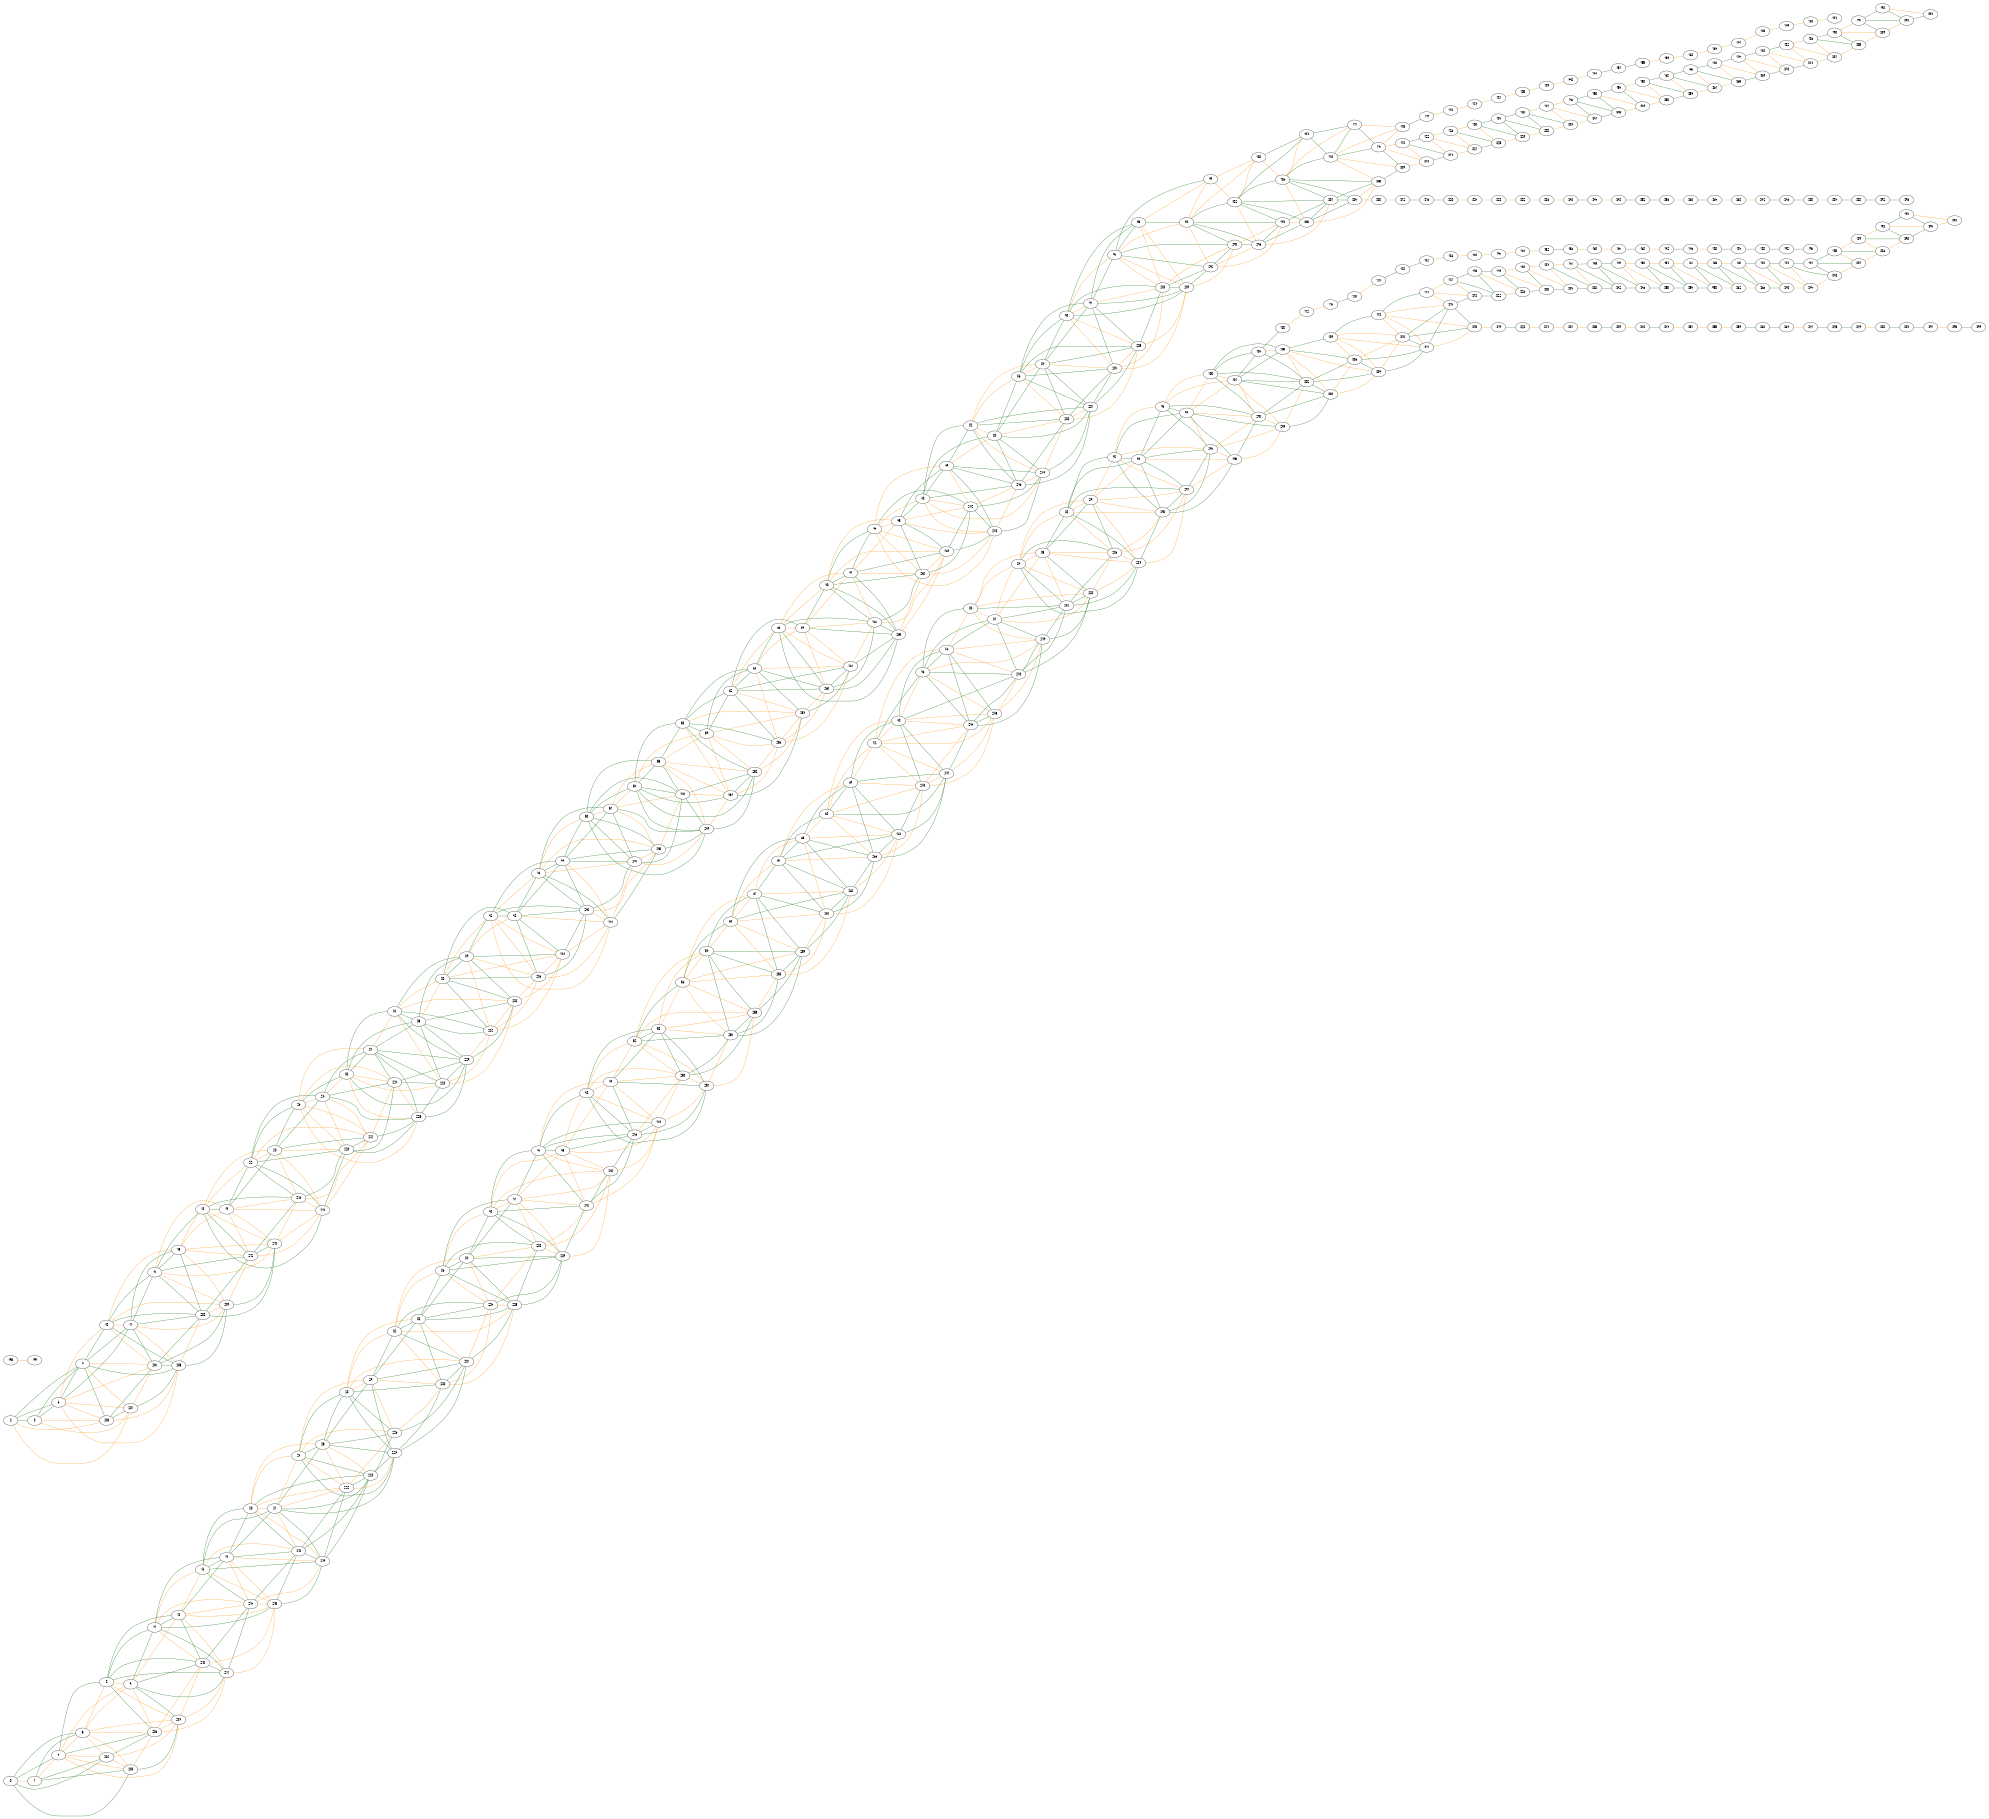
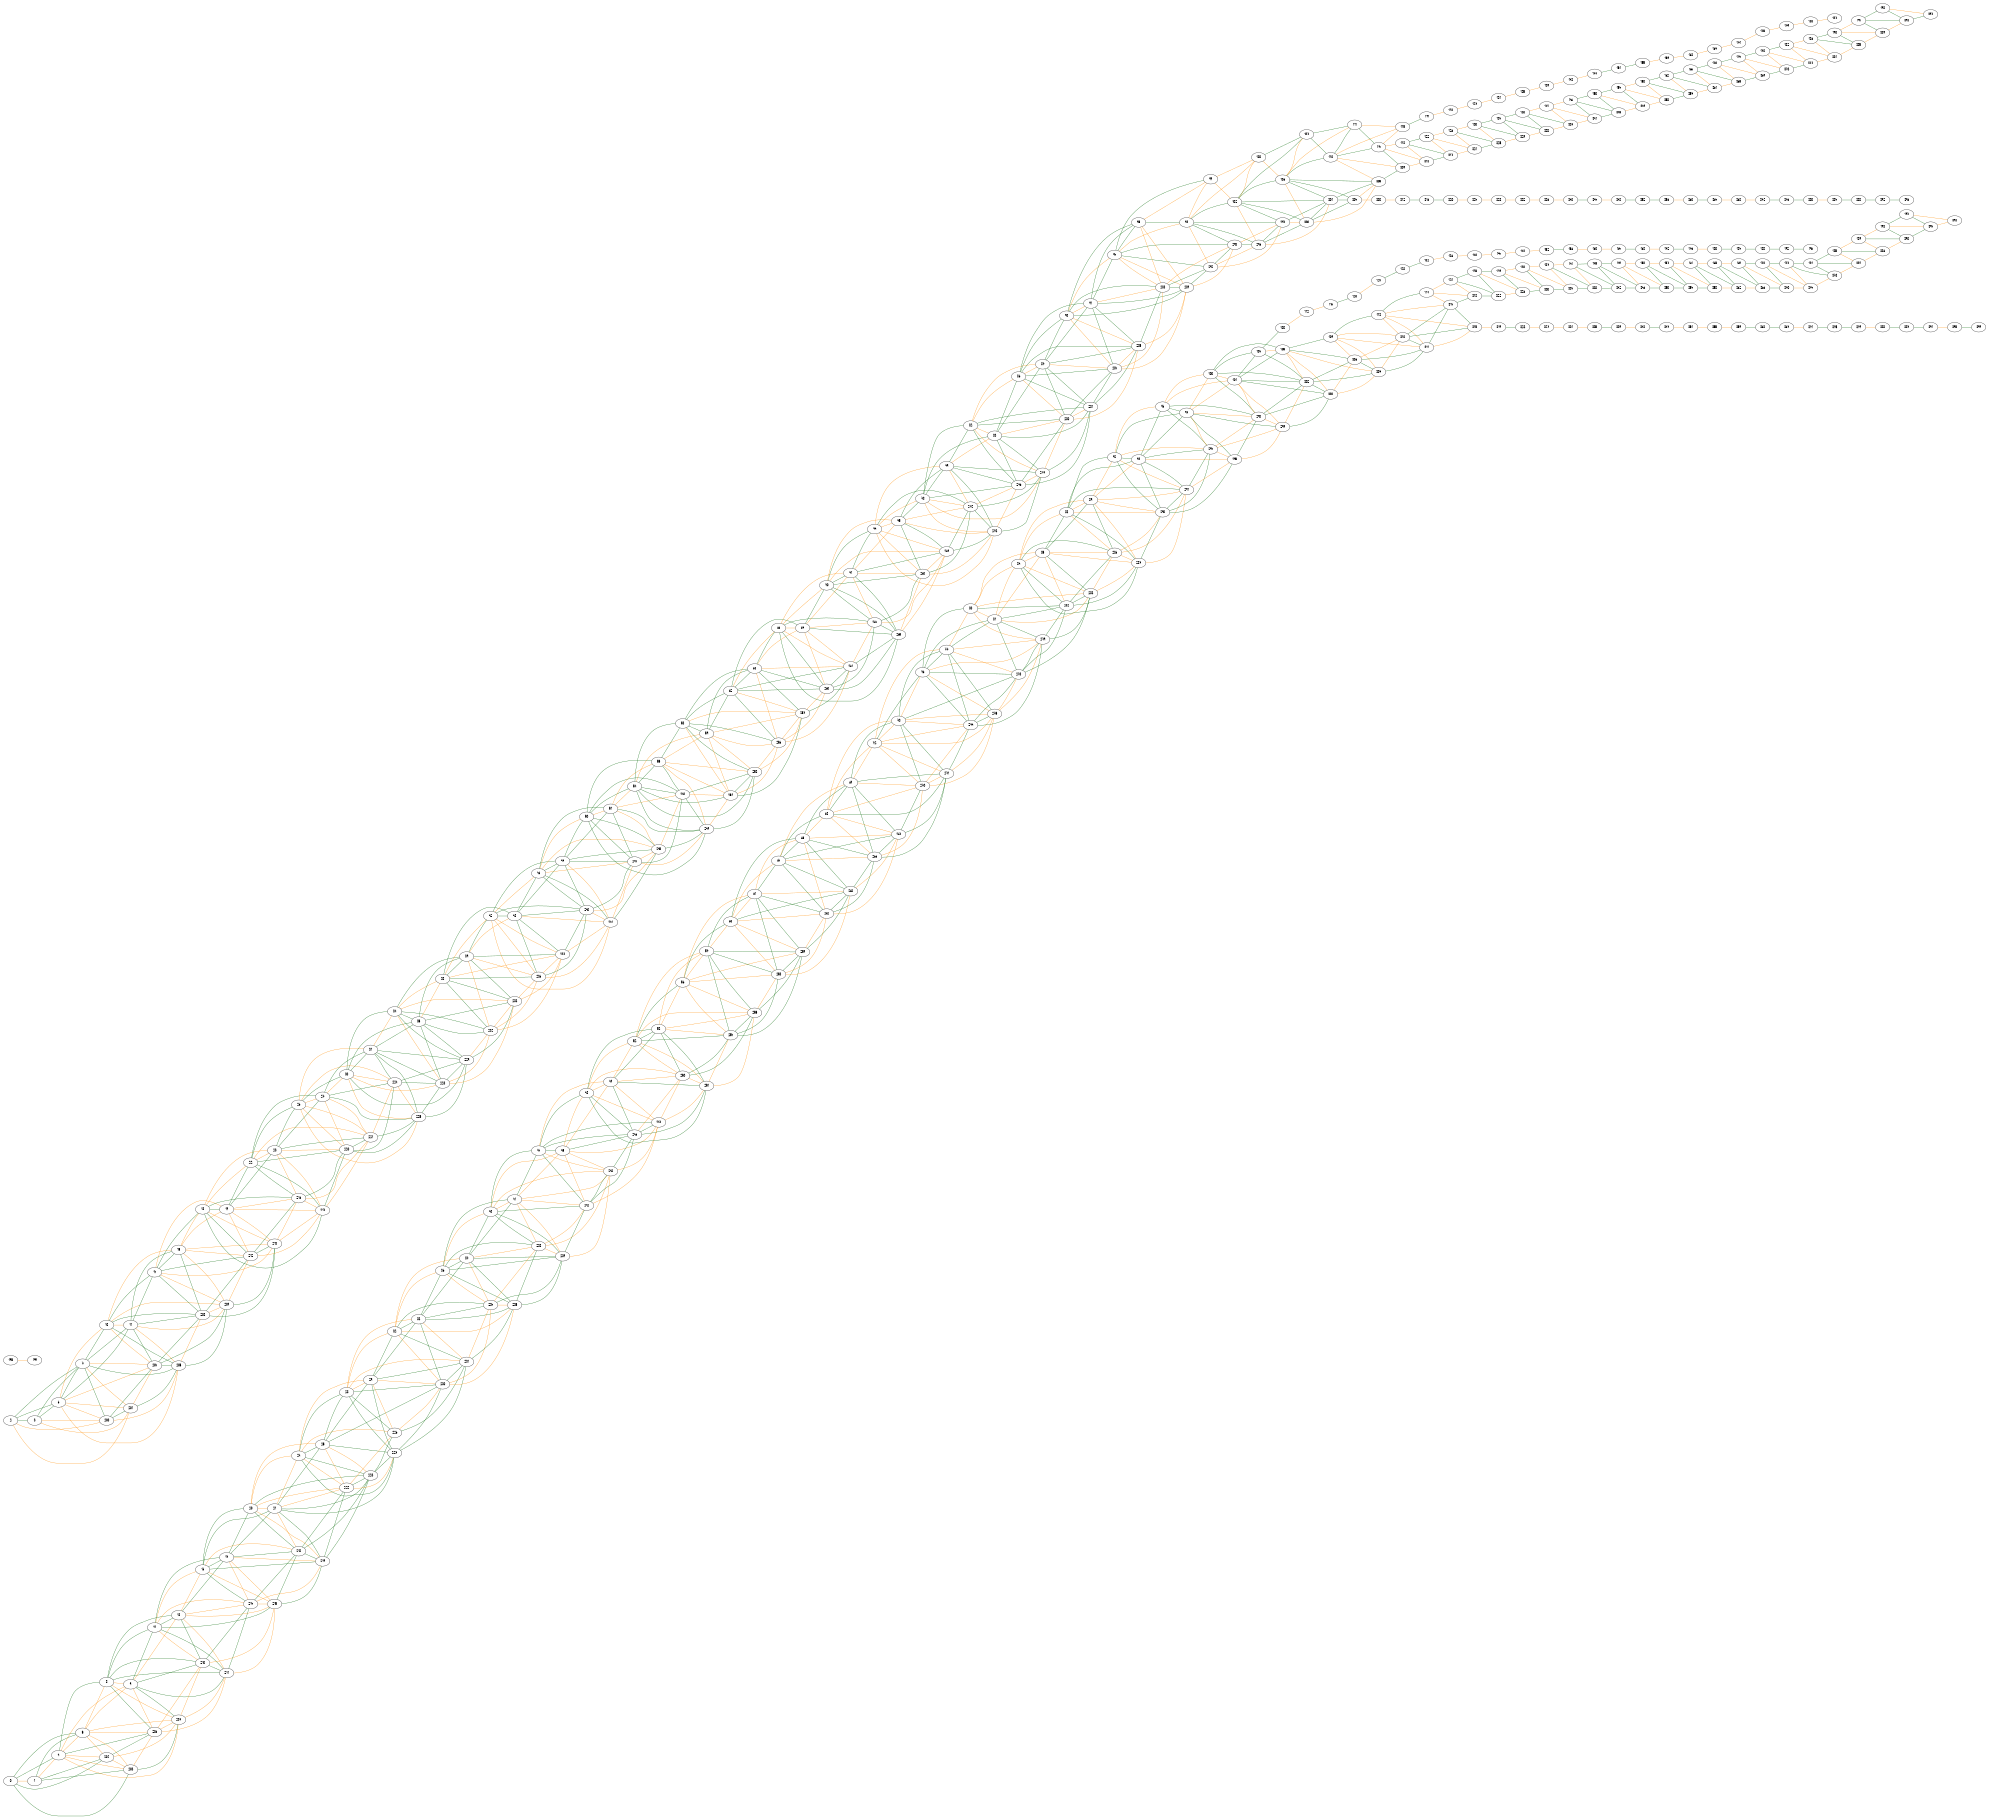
node "743": label "743" -> "143"
node "958": label "958" -> "358"
edge "226" -- "25": now "230" -- "25"
